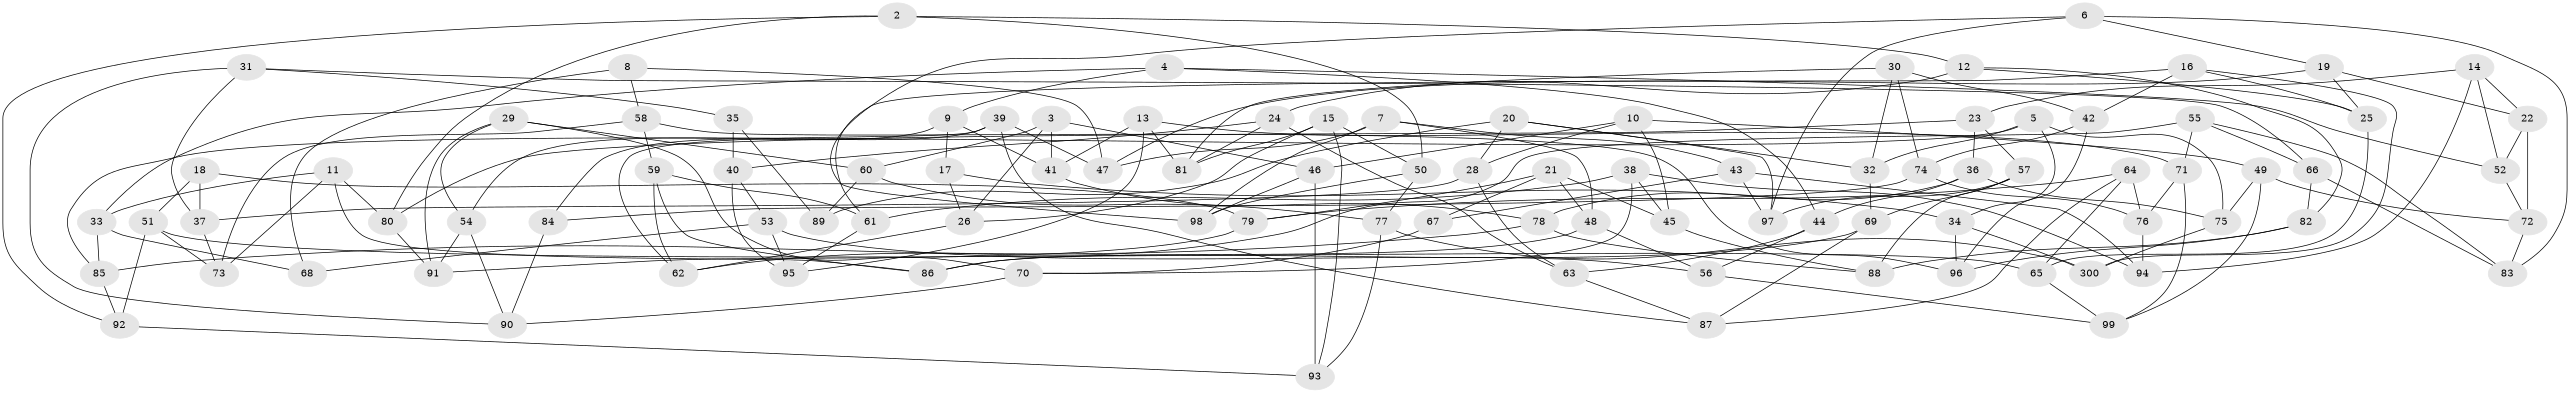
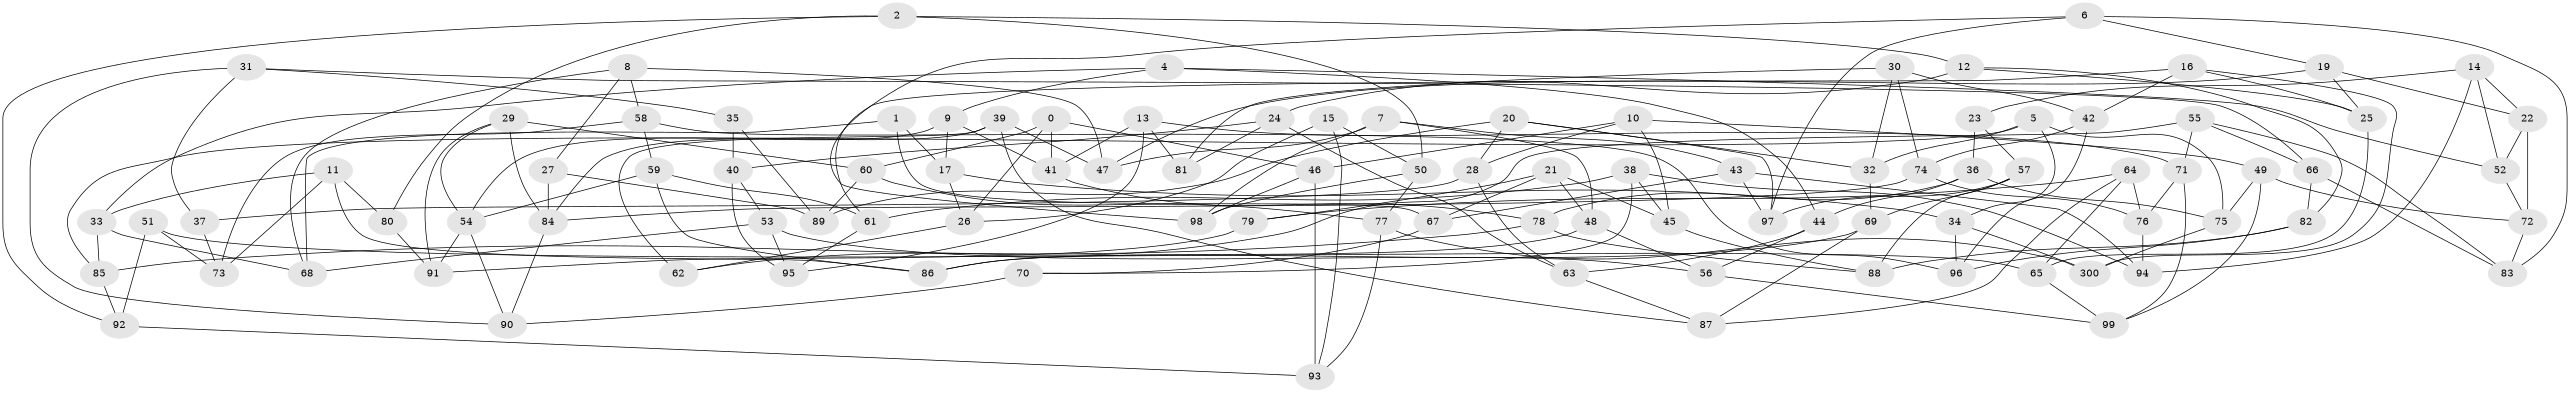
node "1": added
node "3": label "3" -> "0"
edge "23" -- "80": removed
edge "15" -- "81": removed
node "18": removed
node "27": added
edge "59" -- "62": now "59" -- "54"
edge "29" -- "70": now "29" -- "84"
